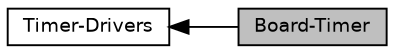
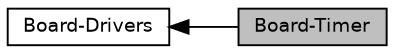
node "Timer-Drivers": label "Timer-Drivers" -> "Board-Drivers"
